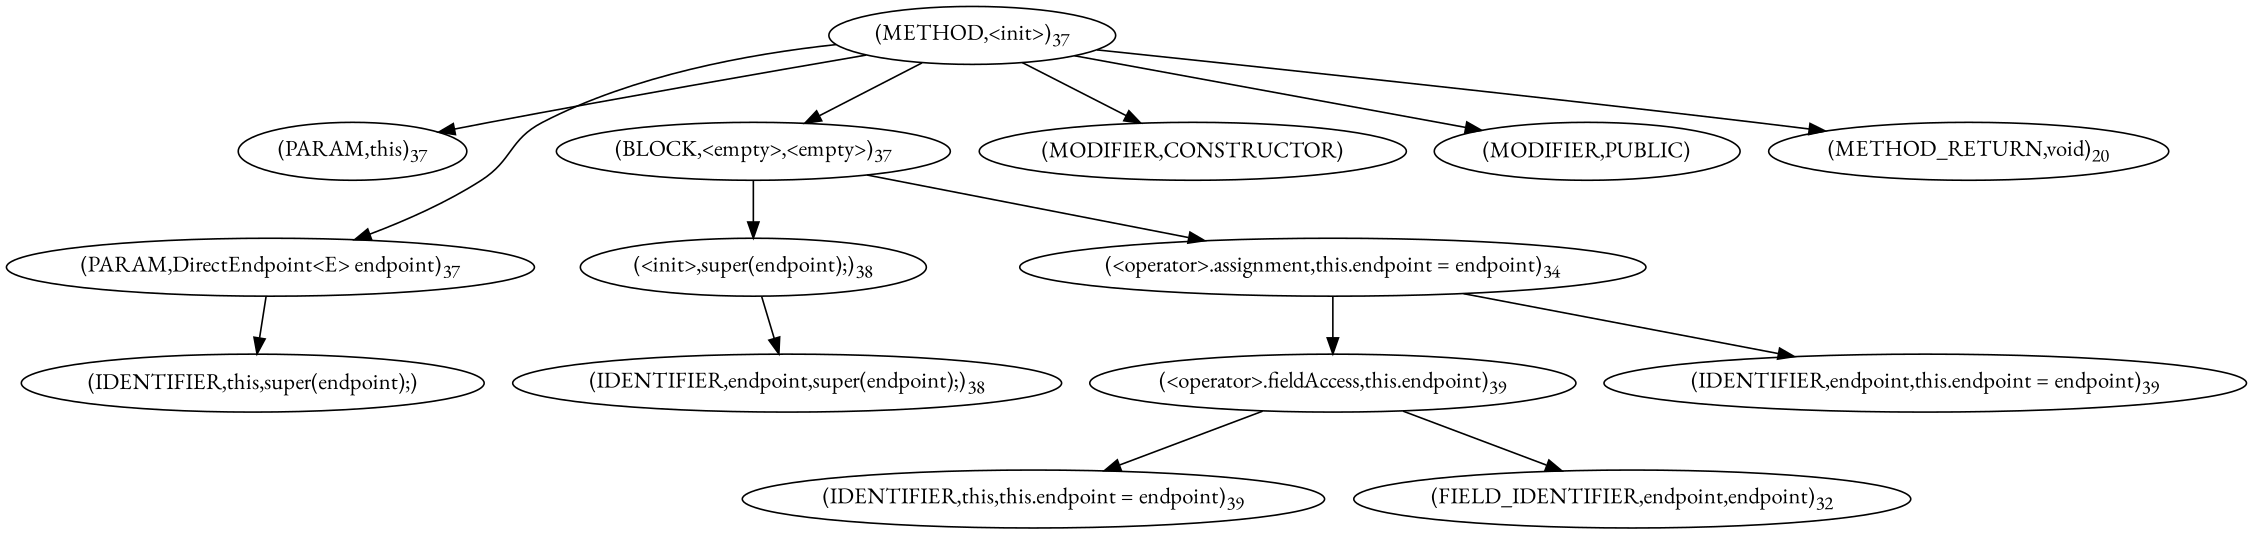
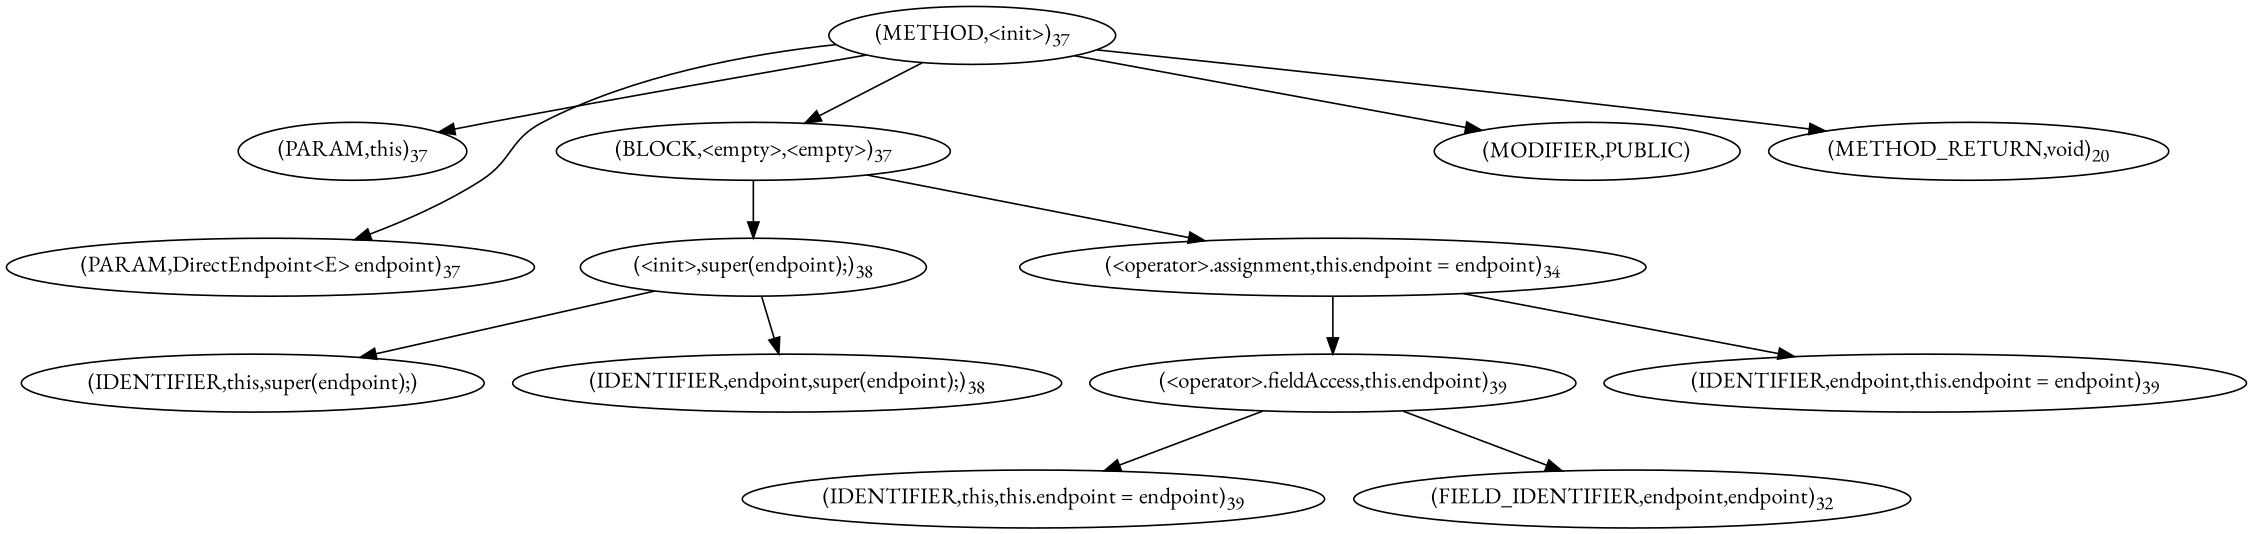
node "(MODIFIER,CONSTRUCTOR)": removed
edge "(PARAM,DirectEndpoint<E> endpoint)" -> "(IDENTIFIER,this,super(endpoint);)": now "(<init>,super(endpoint);)" -> "(IDENTIFIER,this,super(endpoint);)"
